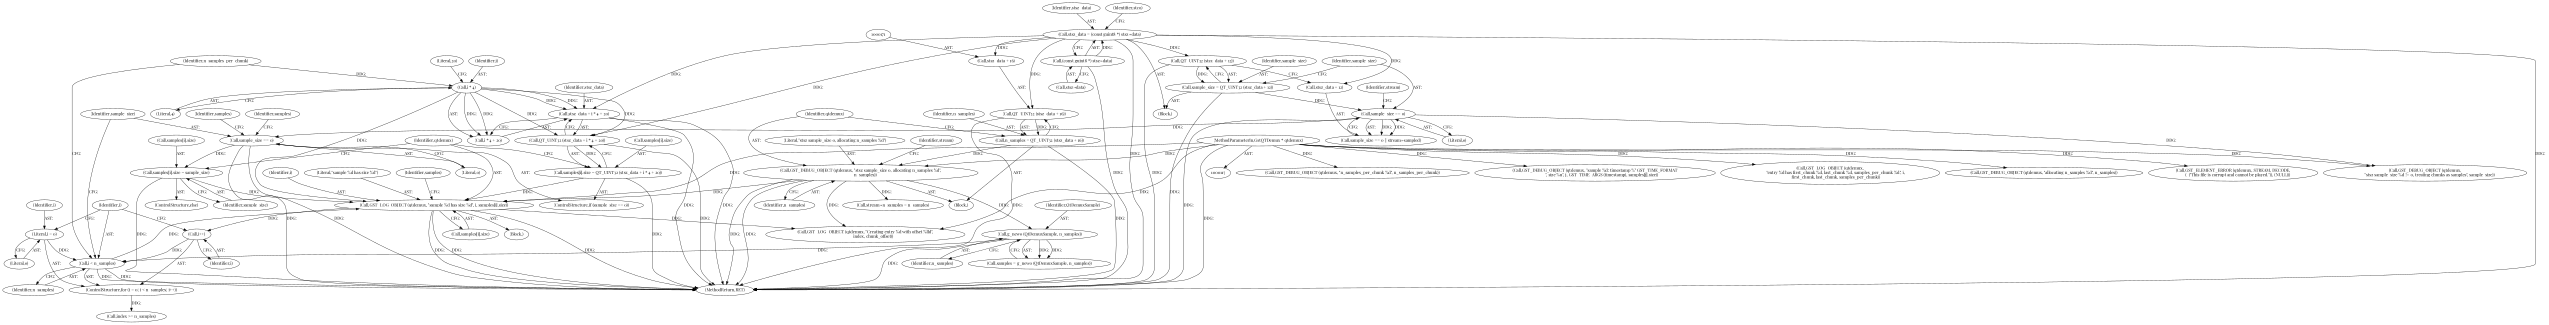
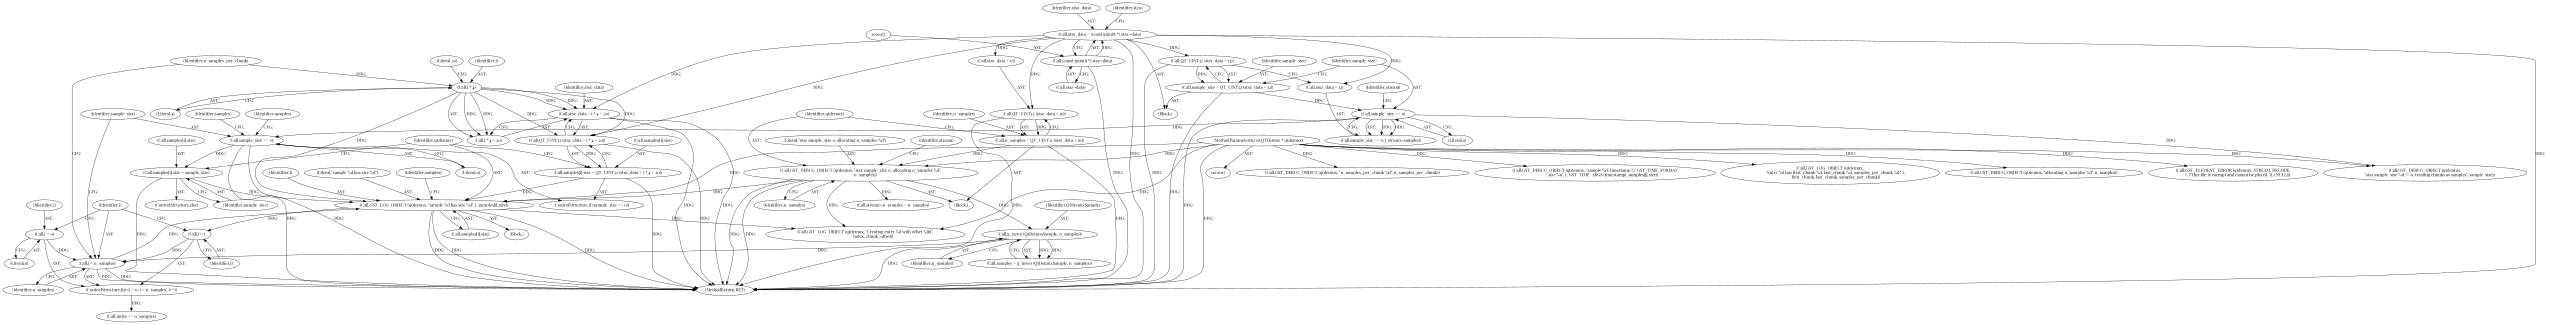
edge "1000171" -> "(Call,stsz_data + 16)": now "1000171" -> "(Call,(const guint8 *) stsz->data)"
node "(Literal,i = 0)": label "(Literal,i = 0)" -> "(Call,i = 0)"
